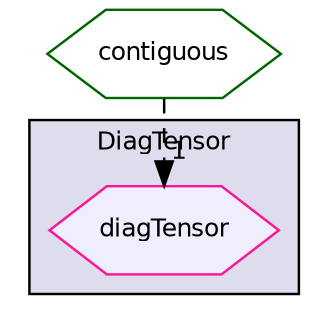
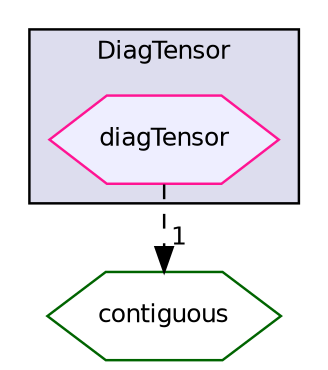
edge "contiguous" -> "diagTensor": reversed
